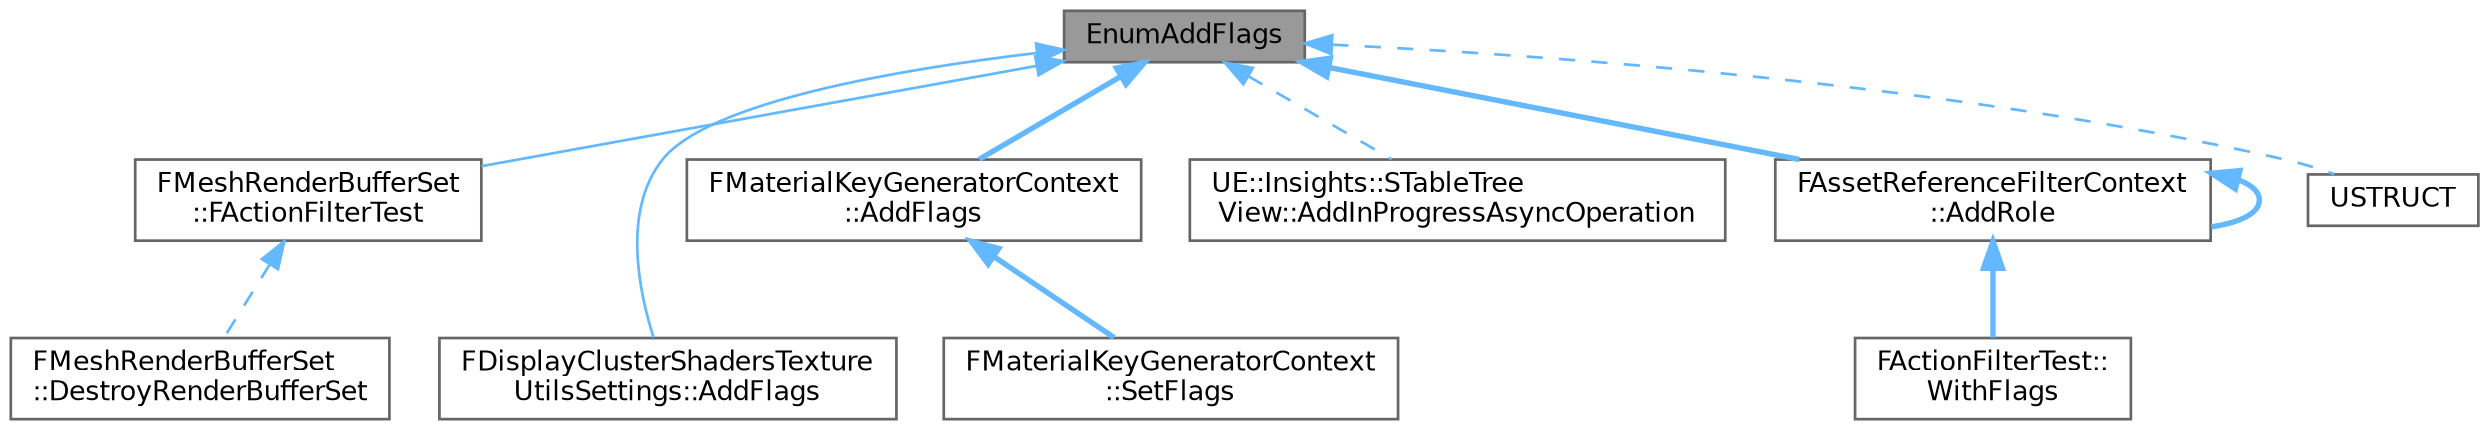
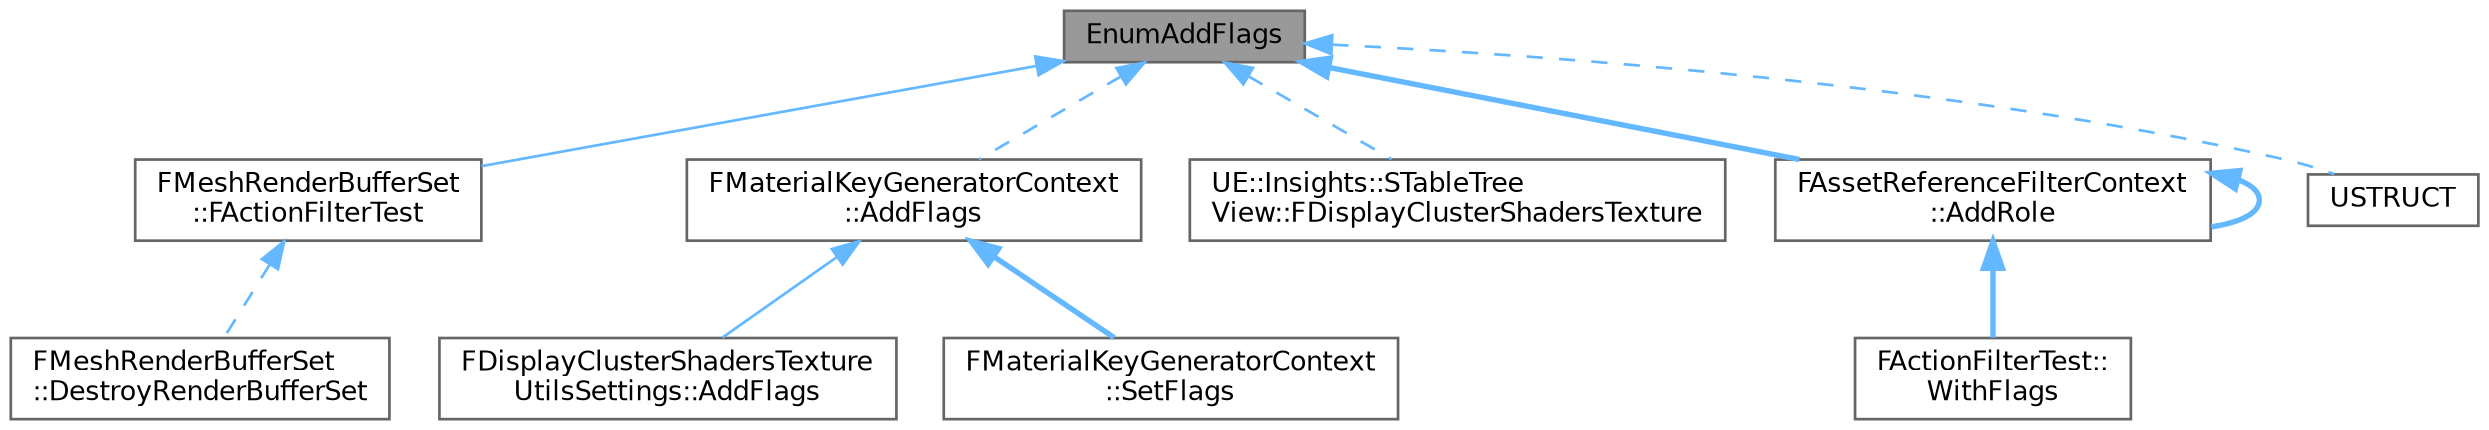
edge "FMaterialKeyGeneratorContext ::AddFlags" -> "EnumAddFlags": style bold -> dashed
edge "FDisplayClusterShadersTexture UtilsSettings::AddFlags" -> "EnumAddFlags": now "FDisplayClusterShadersTexture UtilsSettings::AddFlags" -> "FMaterialKeyGeneratorContext ::AddFlags"
node "UE::Insights::STableTree View::AddInProgressAsyncOperation": label "UE::Insights::STableTree View::AddInProgressAsyncOperation" -> "UE::Insights::STableTree View::FDisplayClusterShadersTexture"
